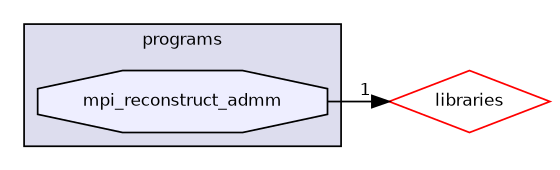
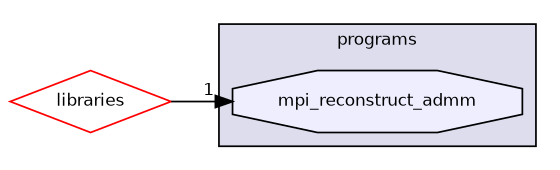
edge "mpi_reconstruct_admm" -> "libraries": reversed
